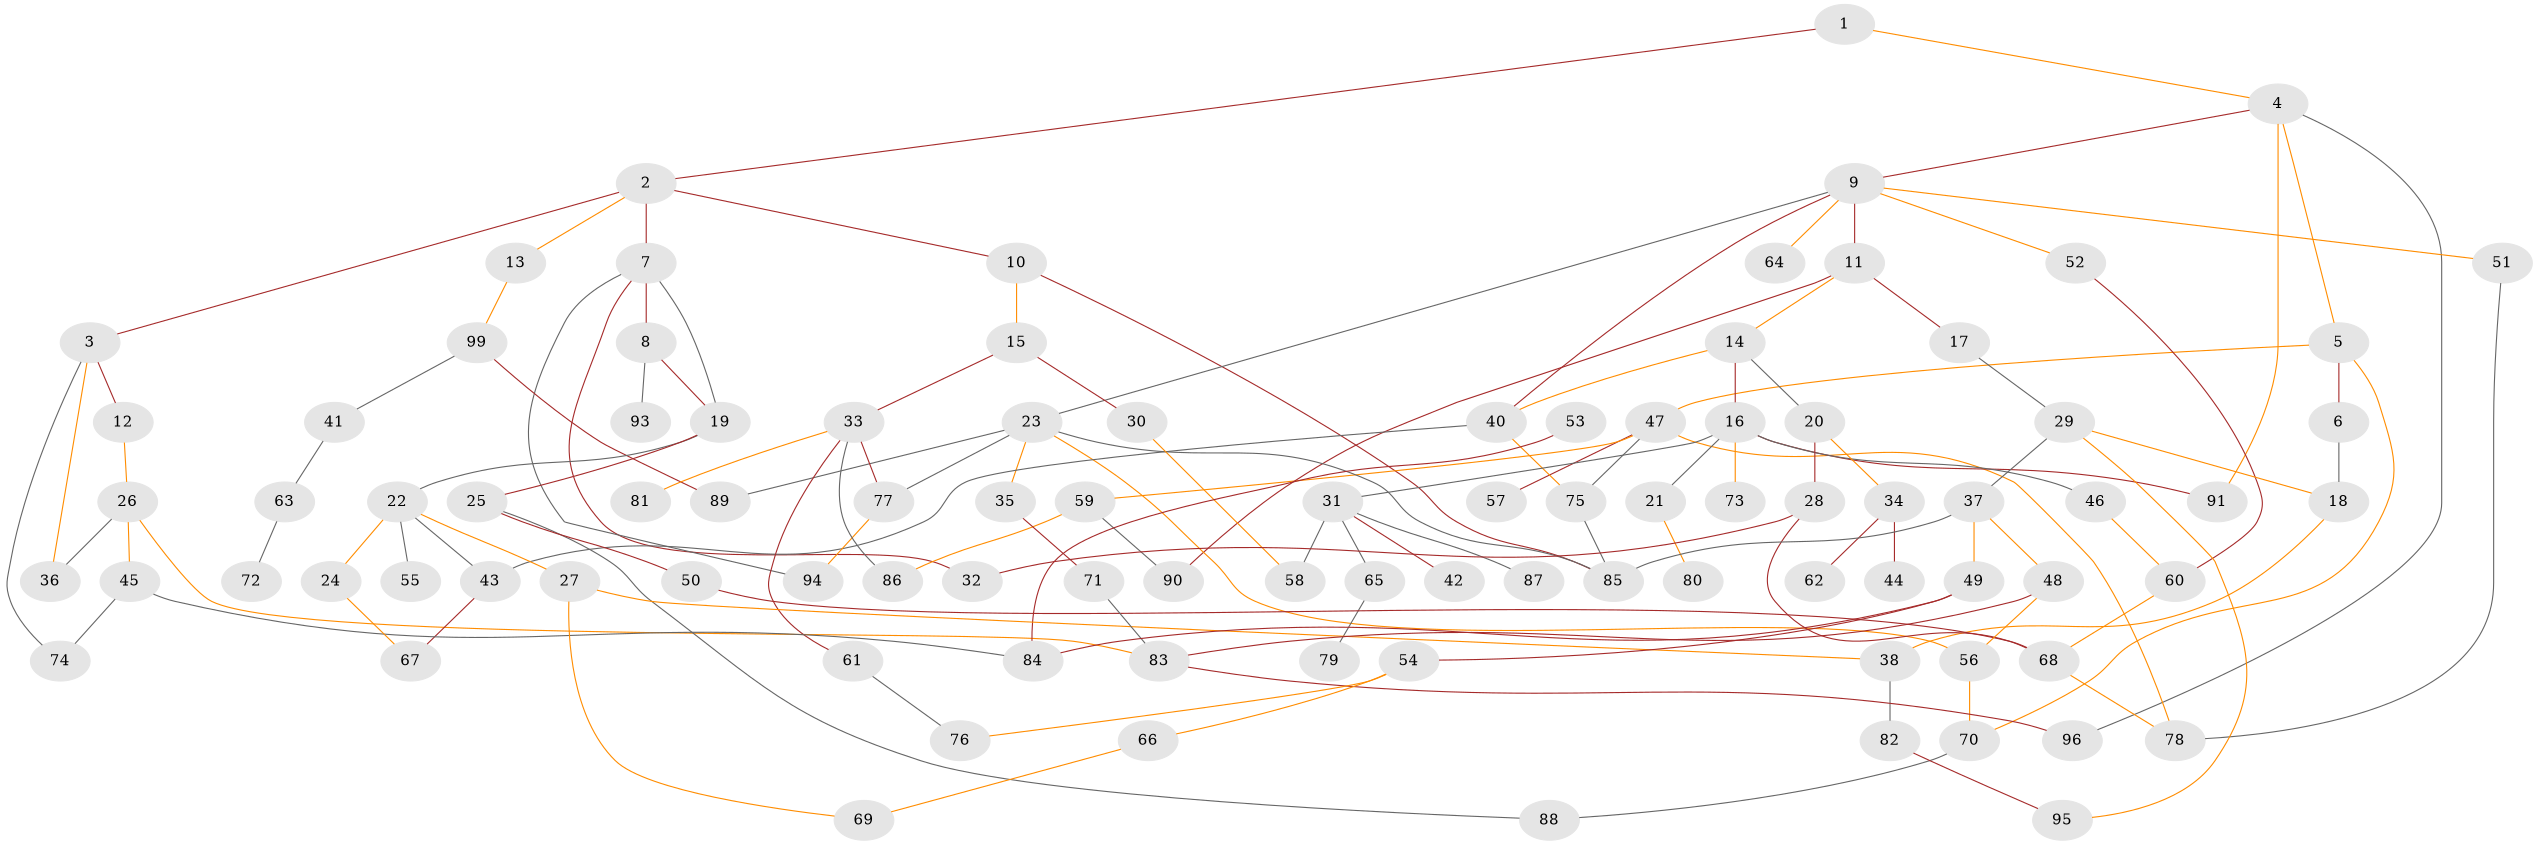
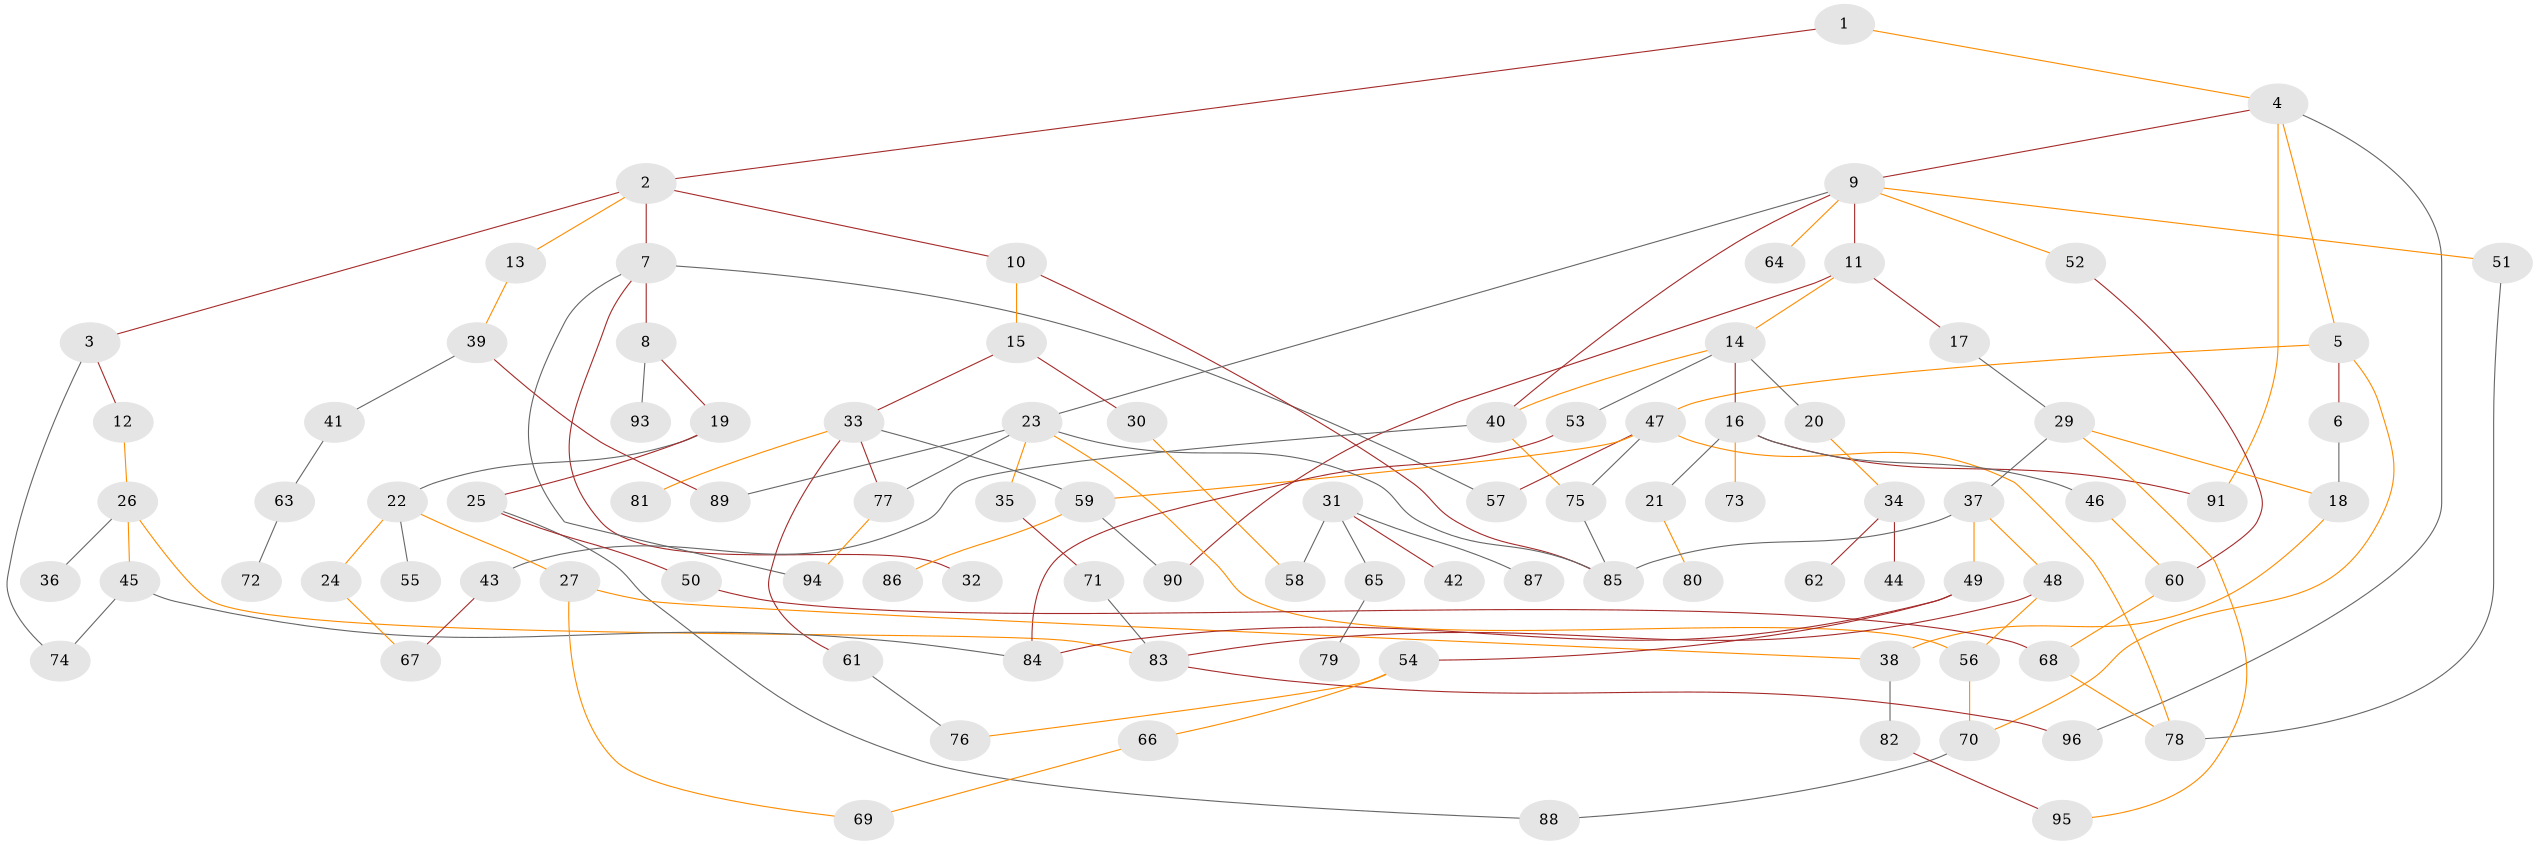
edge "7" -- "19": now "7" -- "57"
node "99": label "99" -> "39"
edge "14" -- "53": added
edge "3" -- "36": removed
edge "16" -- "31": removed
node "28": removed
edge "33" -- "86": now "33" -- "59"
edge "22" -- "43": removed
